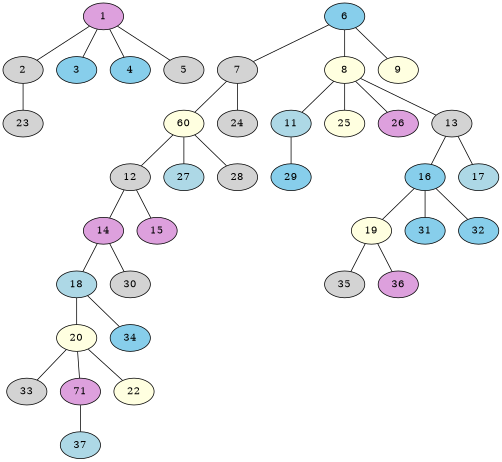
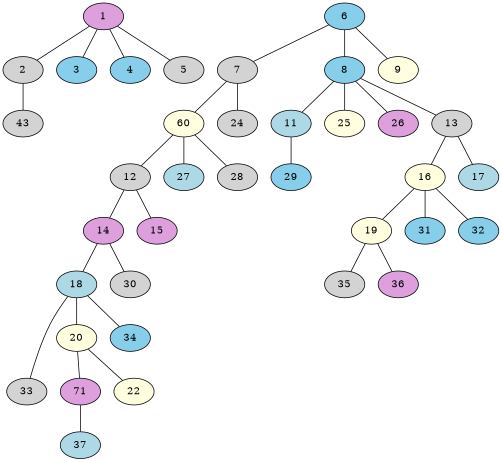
node "8": fillcolor lightyellow -> skyblue
node "23": label "23" -> "43"
node "16": fillcolor skyblue -> lightyellow
edge "20" -- "33": now "18" -- "33"
